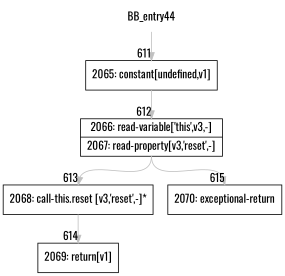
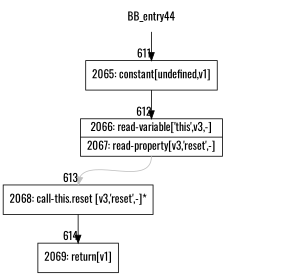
edge "BB_entry44" -> "2065: constant[undefined,v1]": color gray -> black
edge "2065: constant[undefined,v1]" -> "2066: read-variable['this',v3,-]": color gray -> black
node "2070: exceptional-return": removed
edge "2068: call-this.reset [v3,'reset',-]*" -> "2069: return[v1]": color gray -> black
